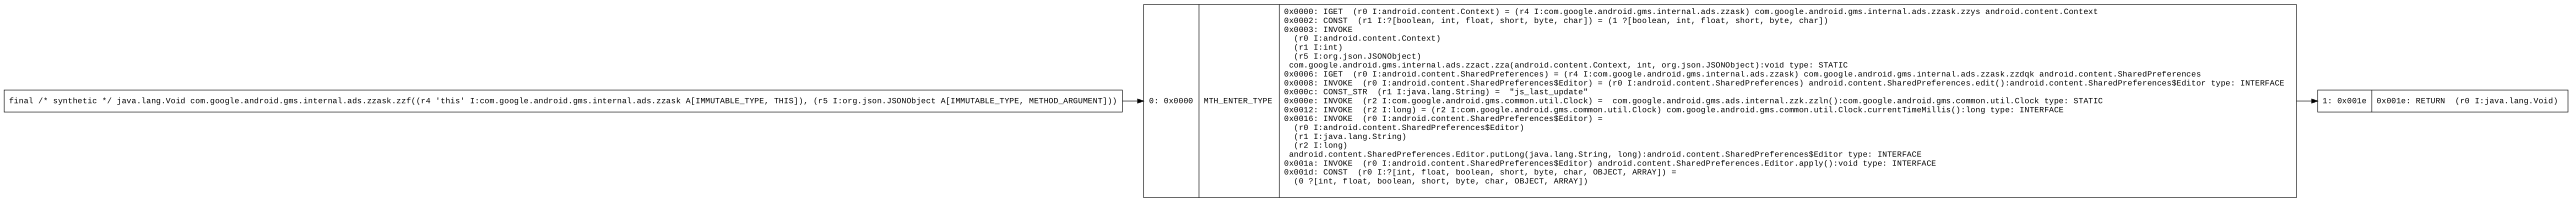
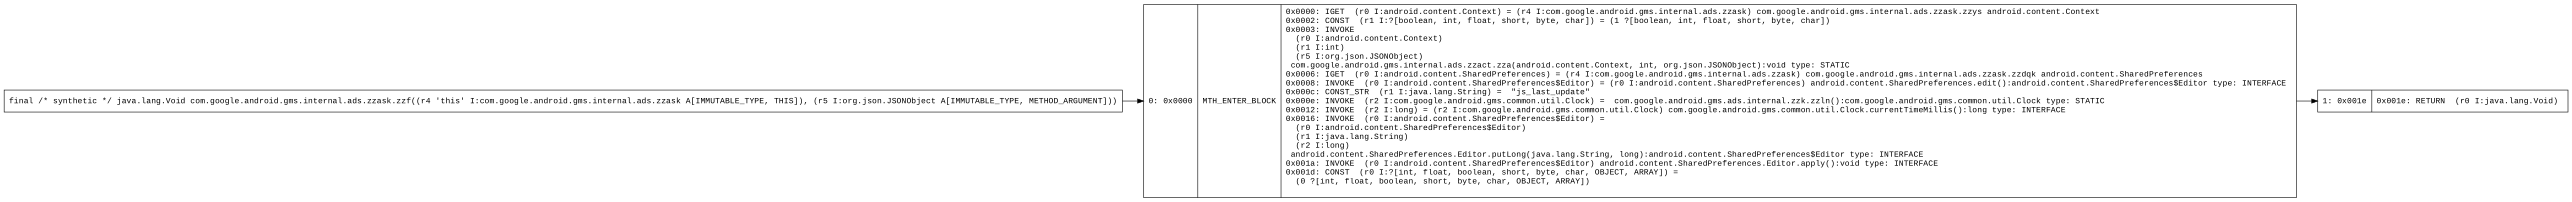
node "0: 0x0000": text "MTH_ENTER_TYPE" -> "MTH_ENTER_BLOCK"
